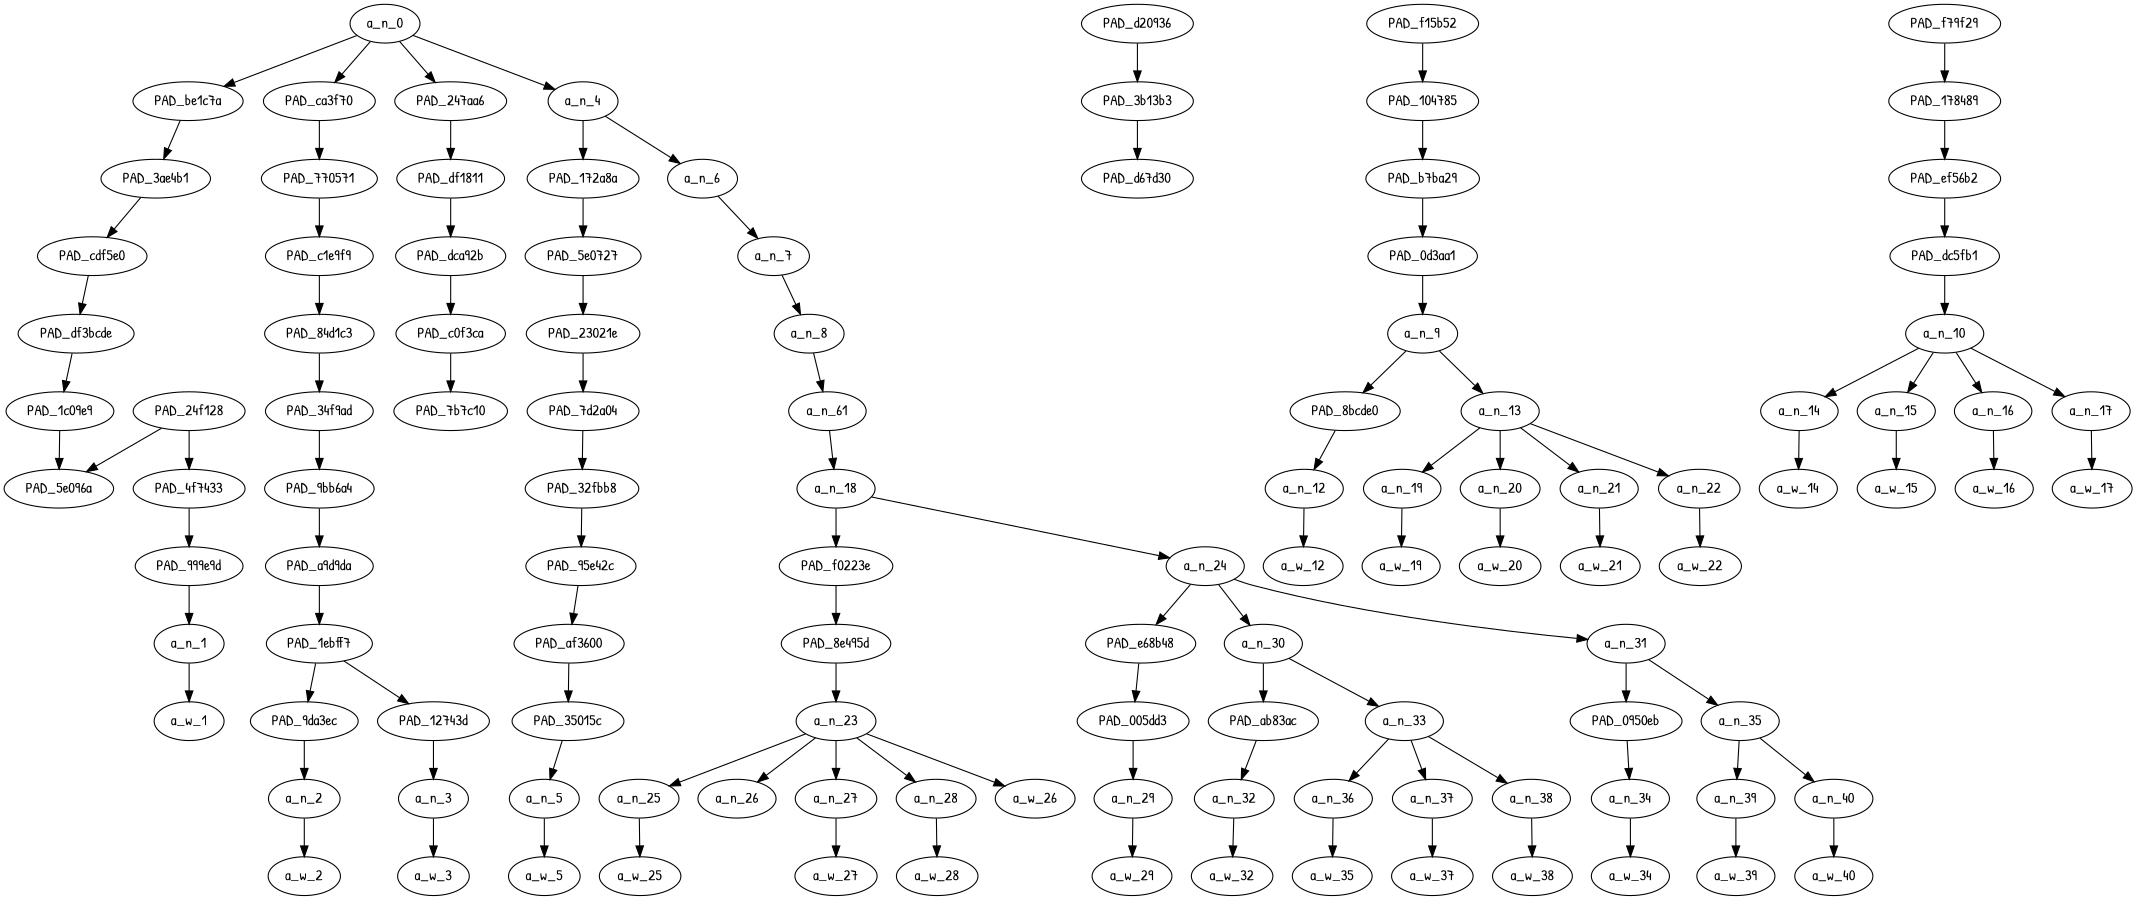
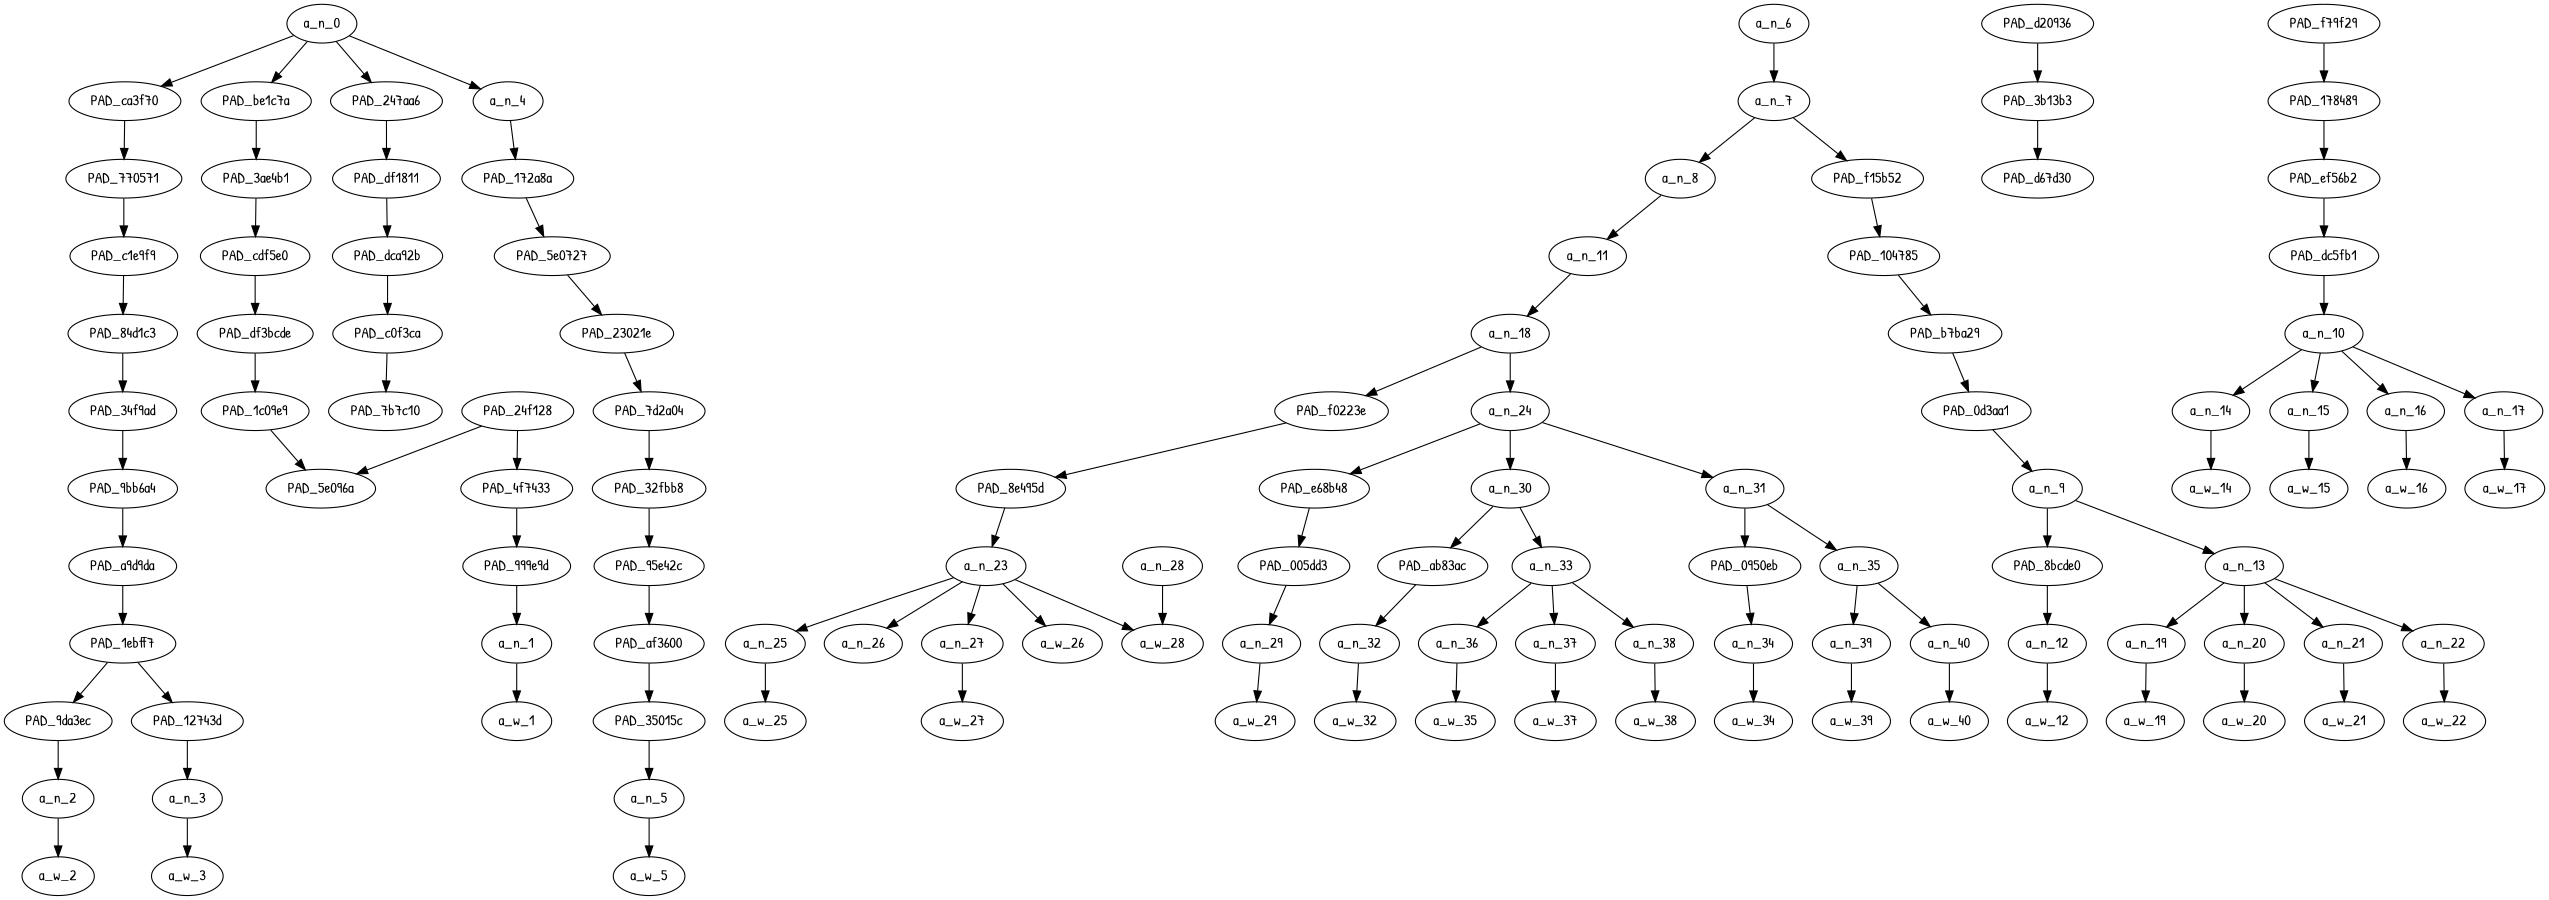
edge "a_n_7" -> "PAD_f15b52": added
edge "a_n_4" -> "a_n_6": removed
node "a_n_61": label "a_n_61" -> "a_n_11"
edge "a_n_23" -> "a_n_28": now "a_n_23" -> "a_w_28"
